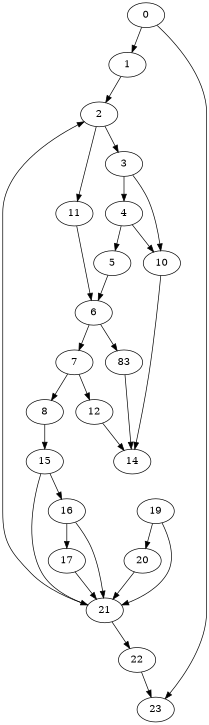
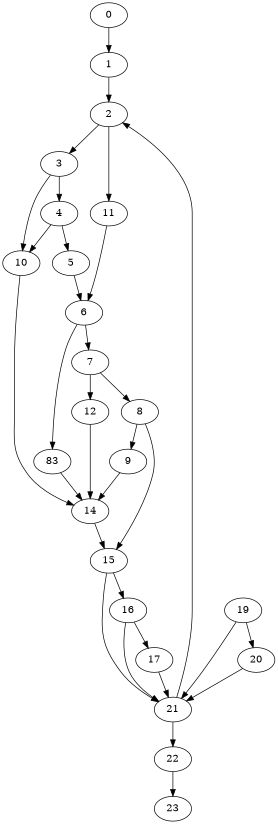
edge "0" -> "23": removed
node "9": added
edge "14" -> "15": added
